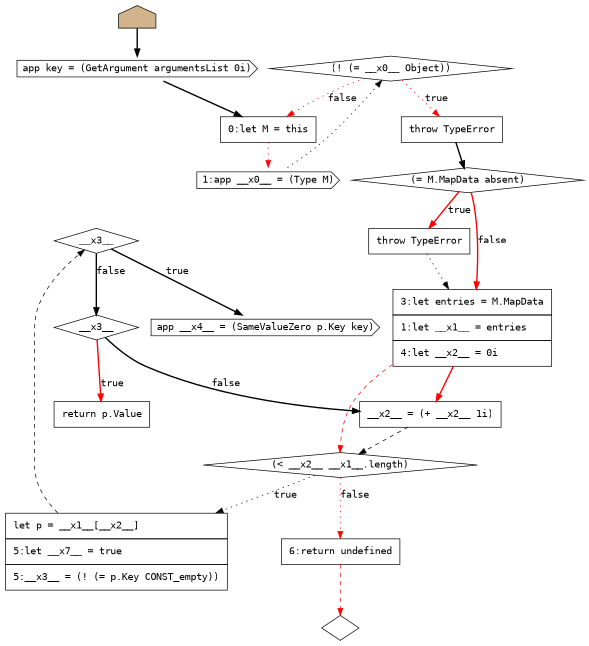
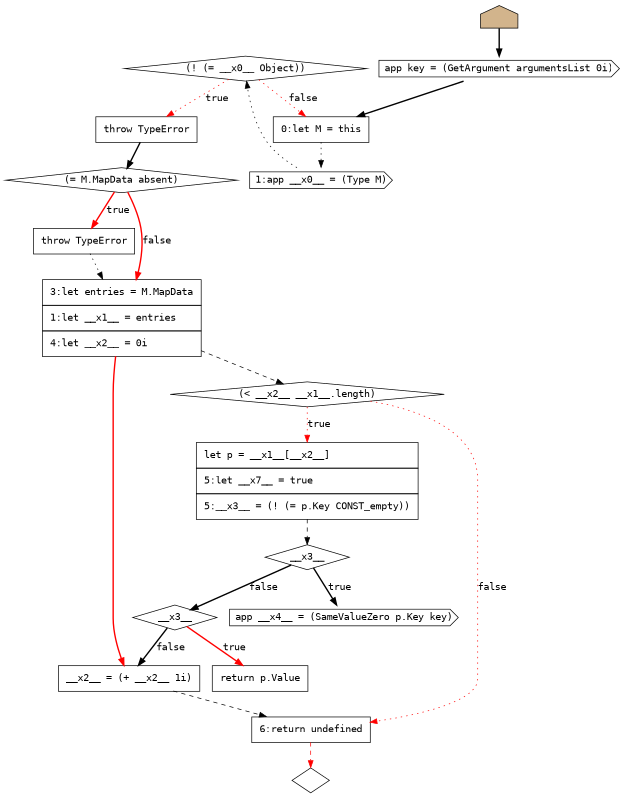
edge "0:let M = this" -> "1:app __x0__ = (Type M)": color red -> black
edge "3:let entries = M.MapData" -> "(< __x2__ __x1__.length)": color red -> black
edge "__x2__ = (+ __x2__ 1i)" -> "(< __x2__ __x1__.length)": now "__x2__ = (+ __x2__ 1i)" -> "6:return undefined"
edge "(< __x2__ __x1__.length)" -> "let p = __x1__[__x2__]": color black -> red
